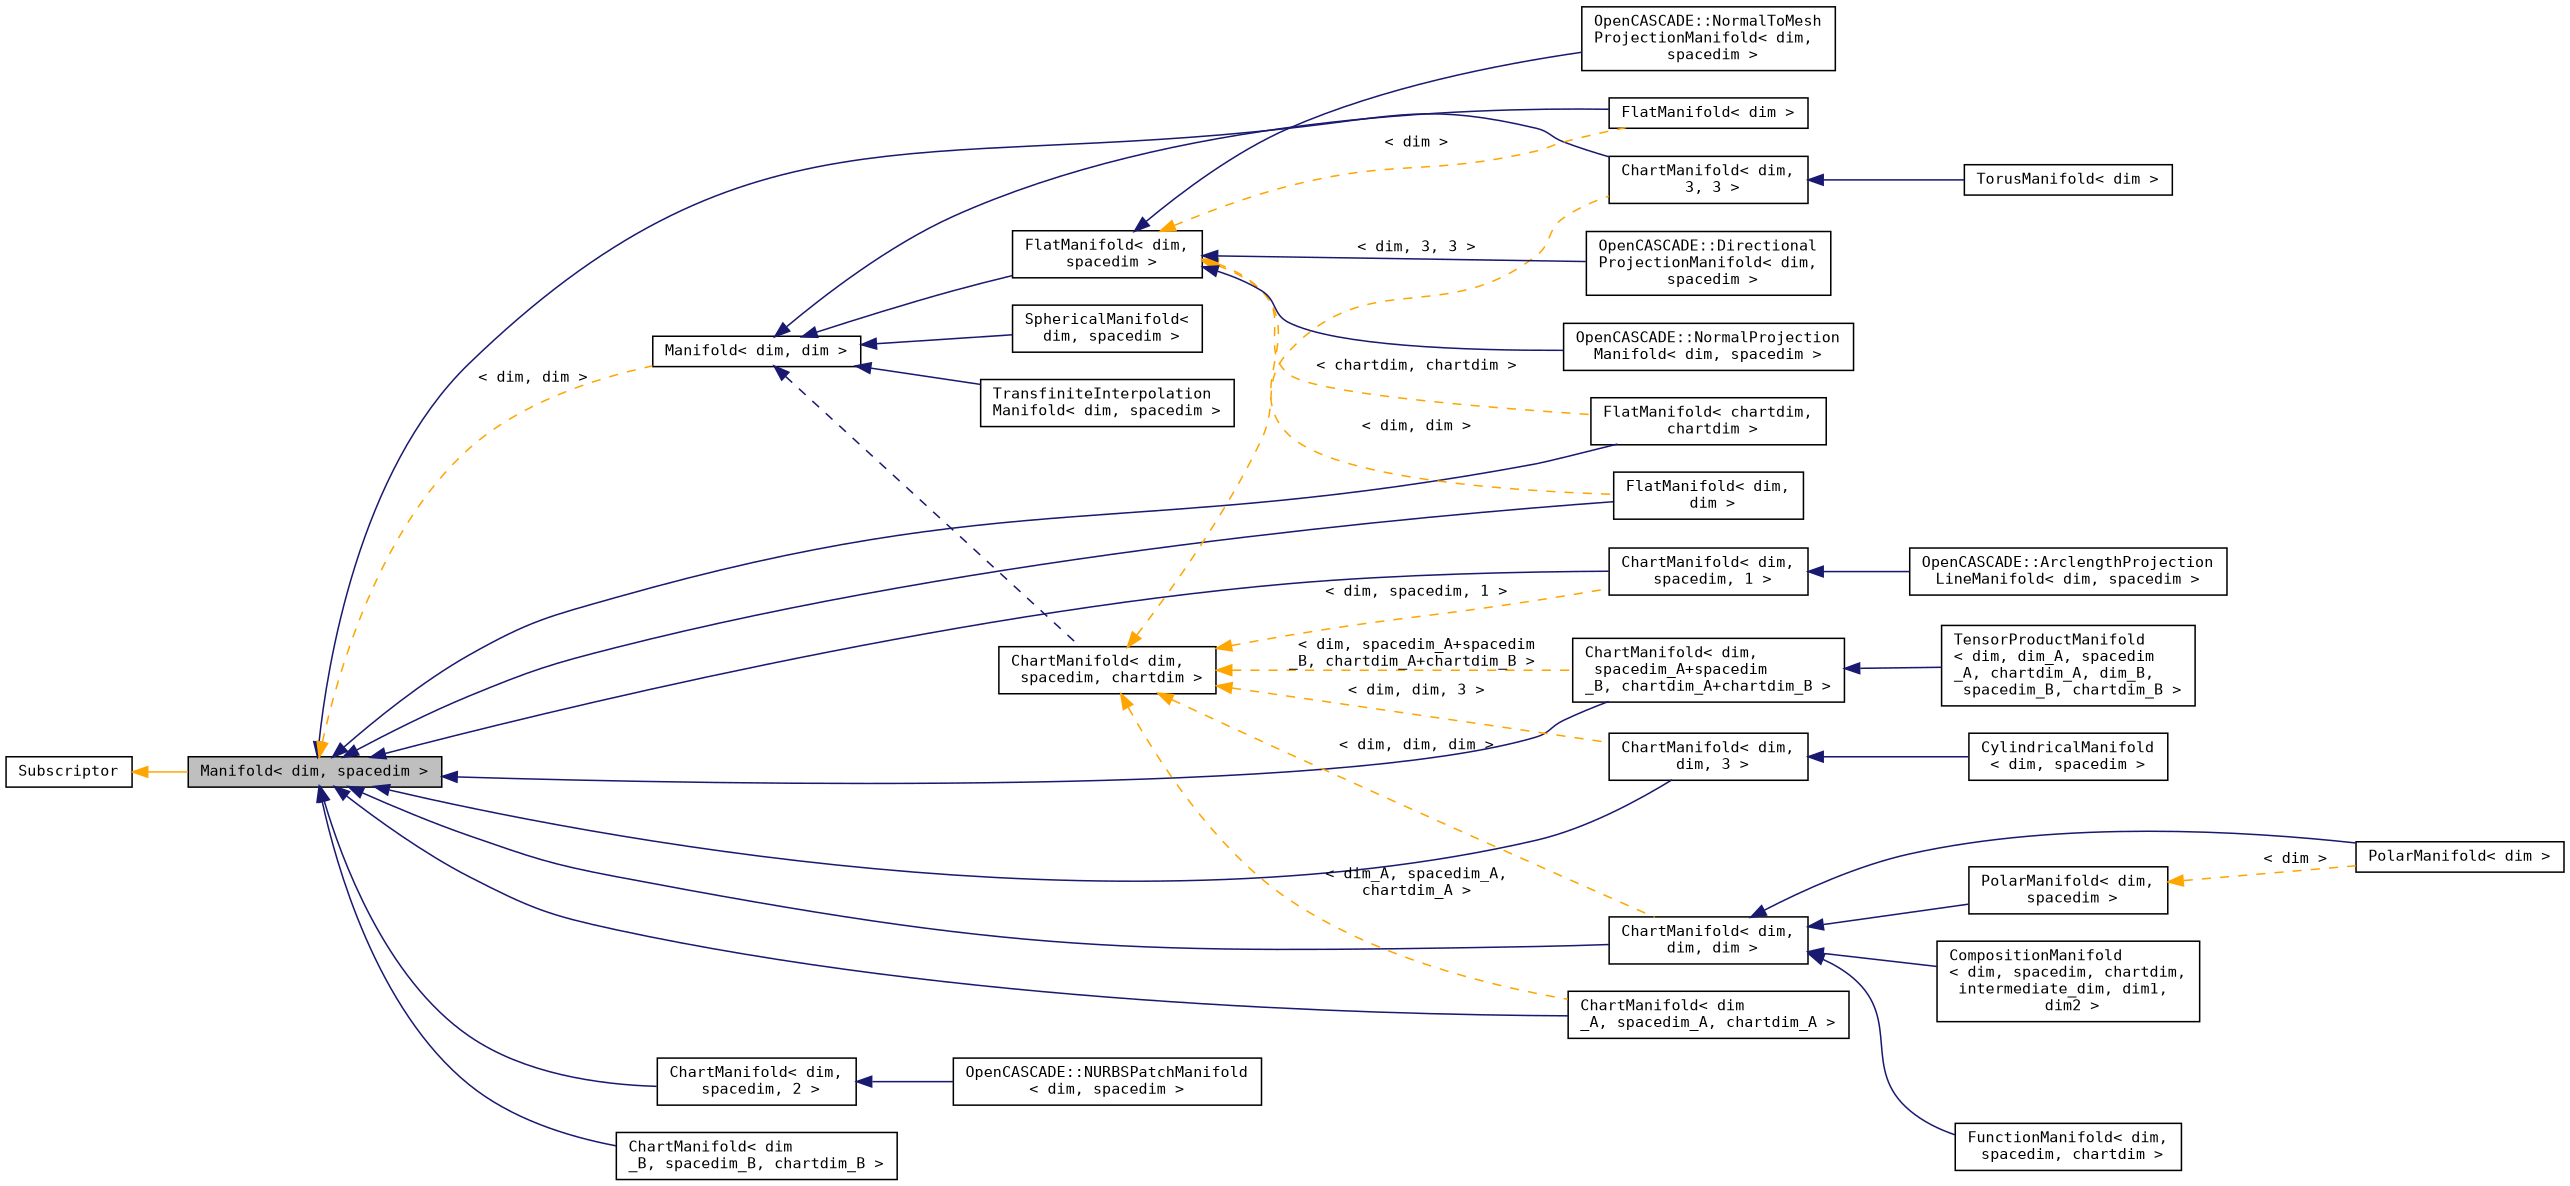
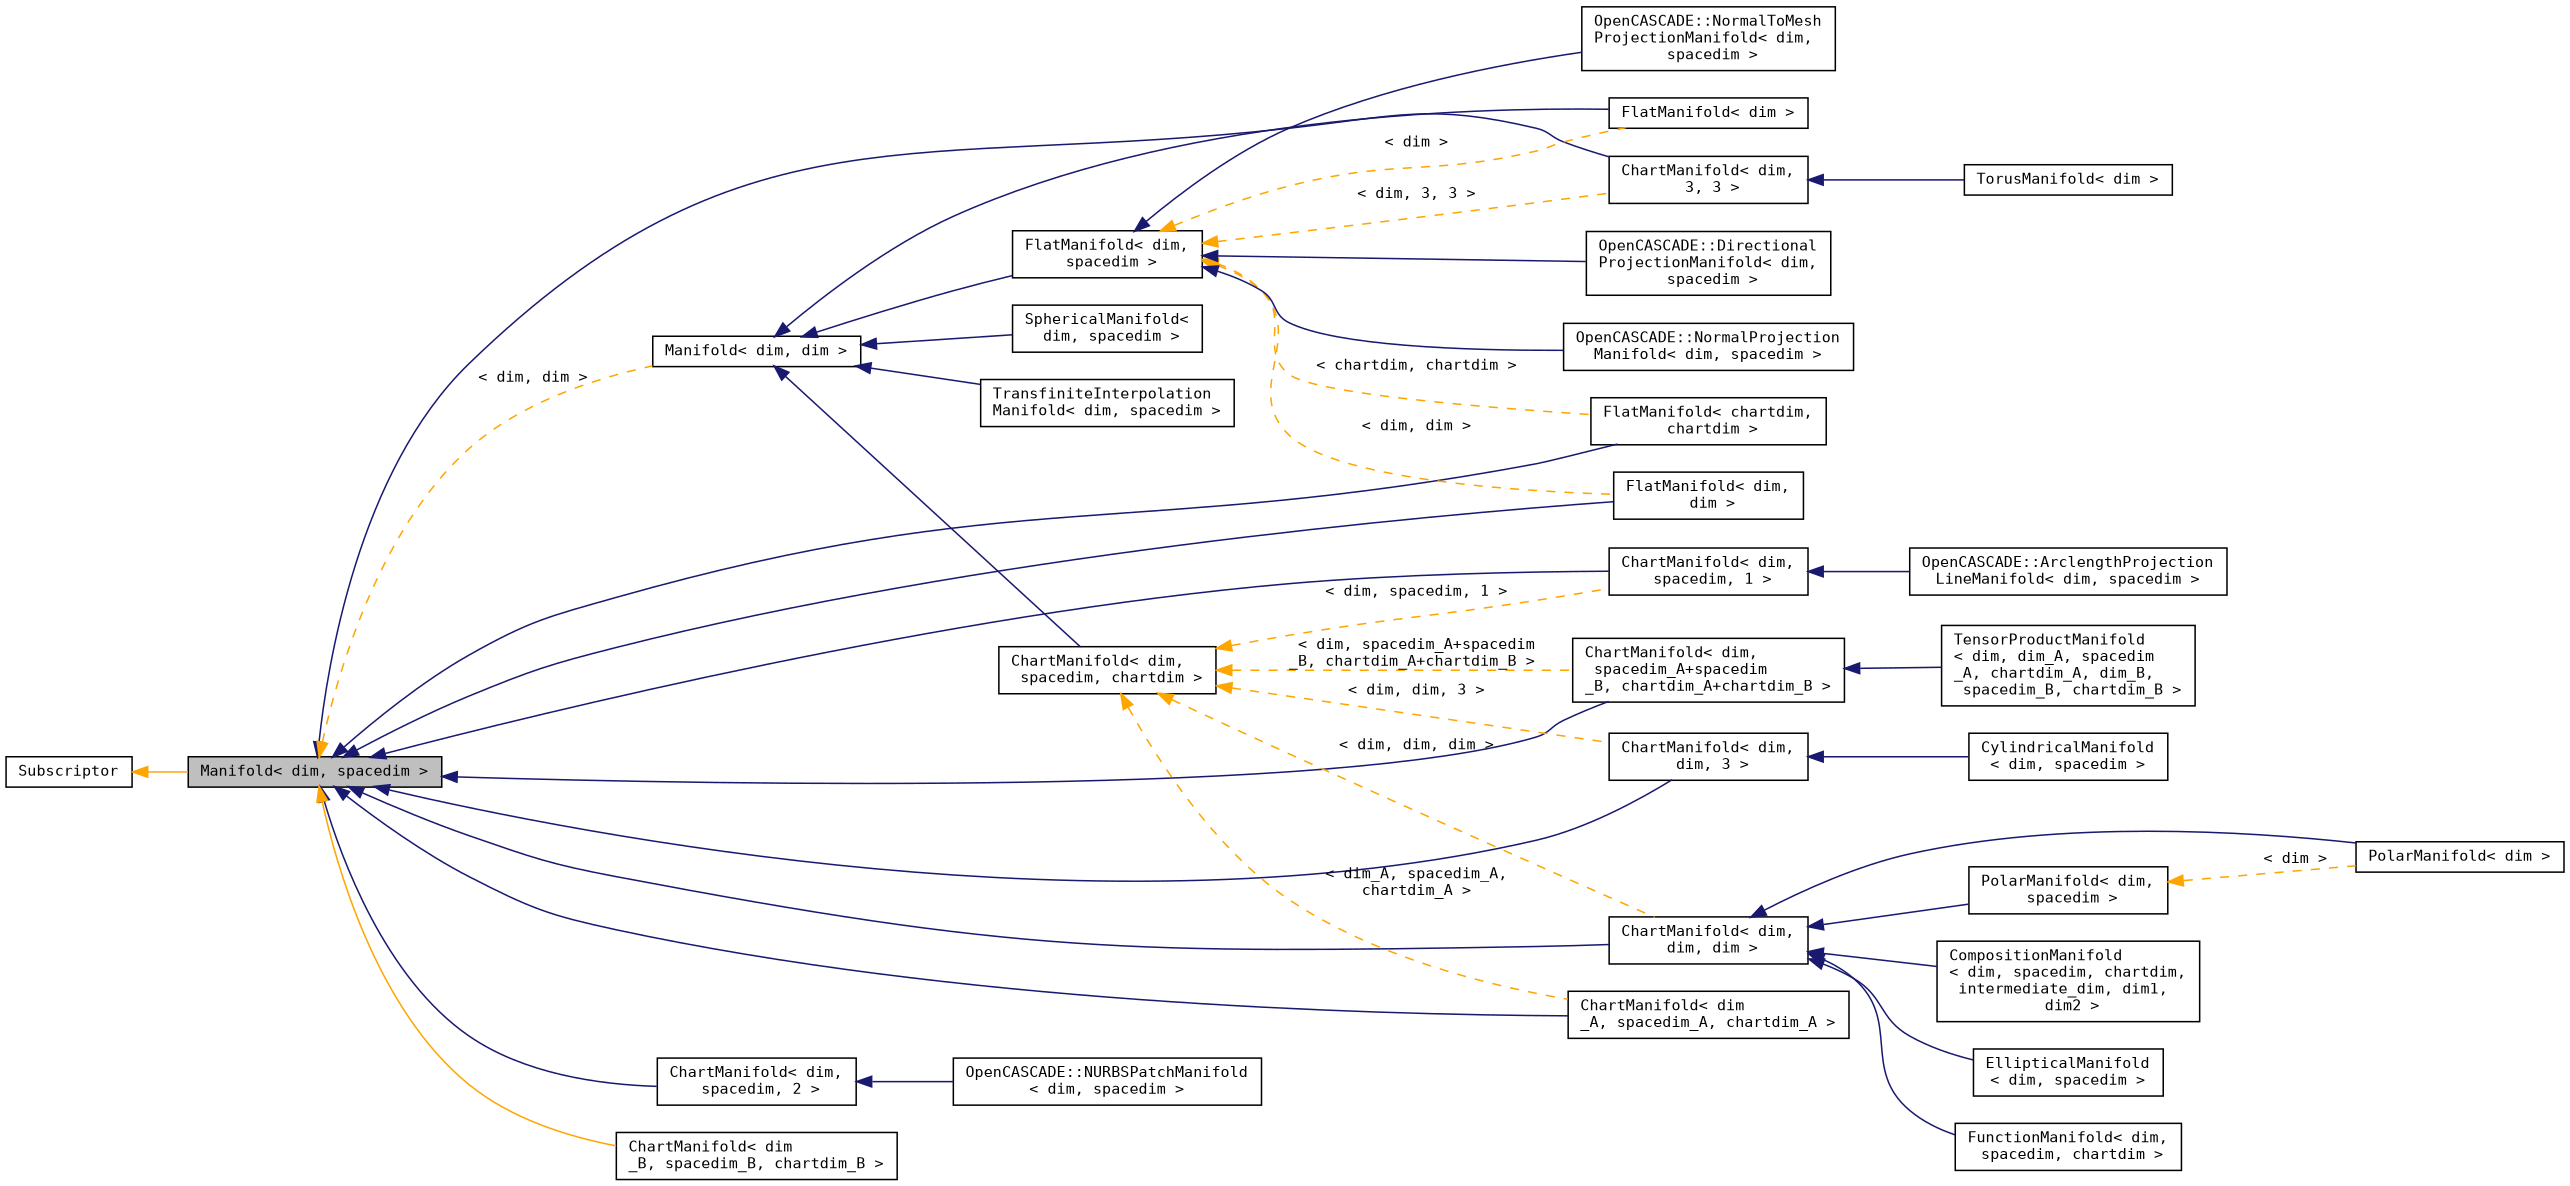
edge "ChartManifold< dim, 3, 3 >" -> "ChartManifold< dim, spacedim, chartdim >": now "ChartManifold< dim, 3, 3 >" -> "FlatManifold< dim, spacedim >"
edge "ChartManifold< dim, spacedim, chartdim >" -> "Manifold< dim, dim >": style dashed -> solid
edge "ChartManifold< dim _B, spacedim_B, chartdim_B >" -> "Manifold< dim, spacedim >": color midnightblue -> orange
node "EllipticalManifold < dim, spacedim >": added
